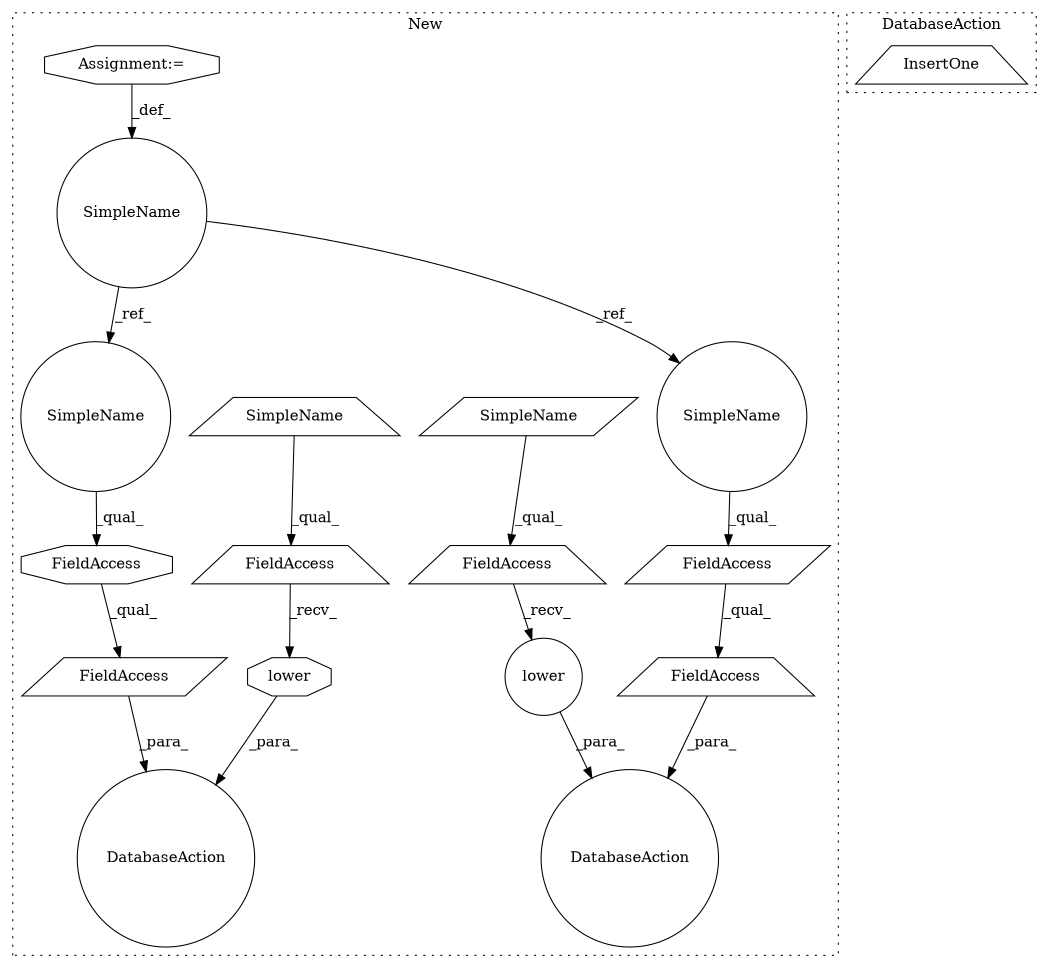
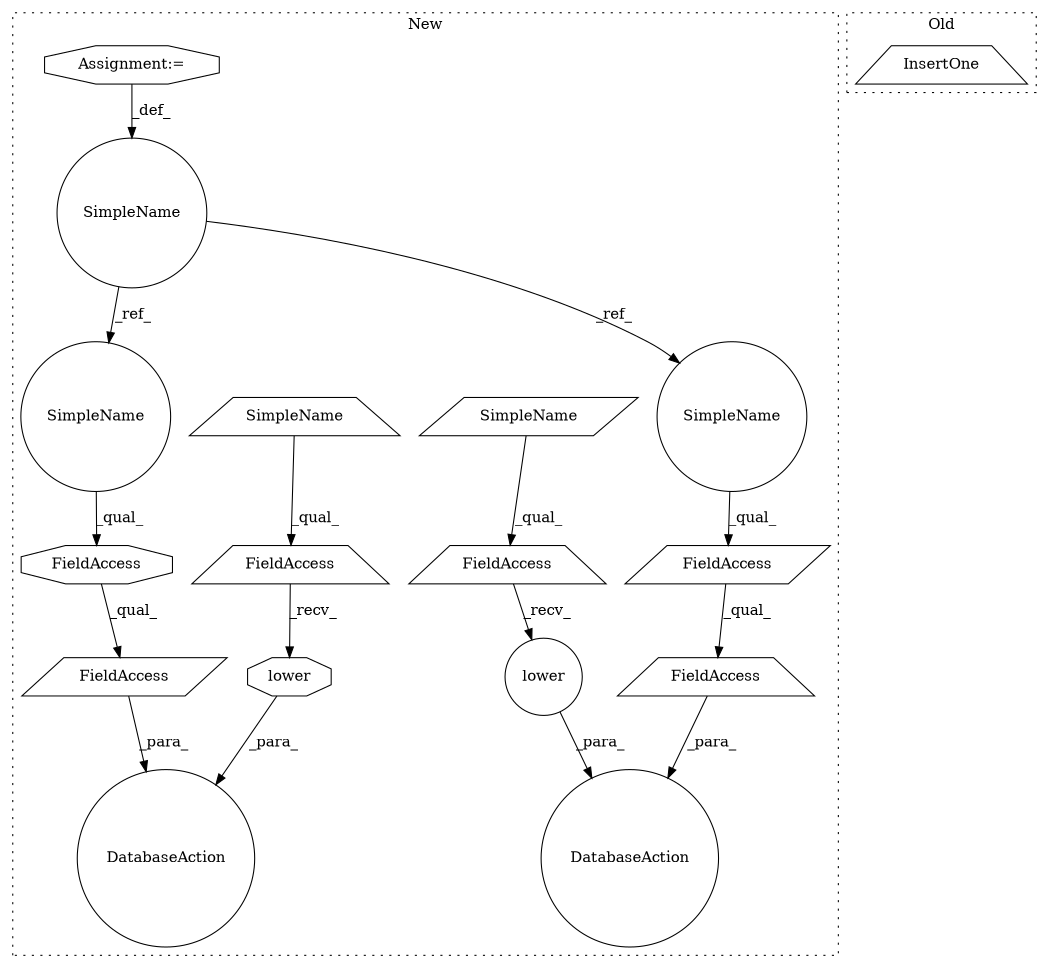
cluster "DatabaseAction": label "DatabaseAction" -> "Old"
